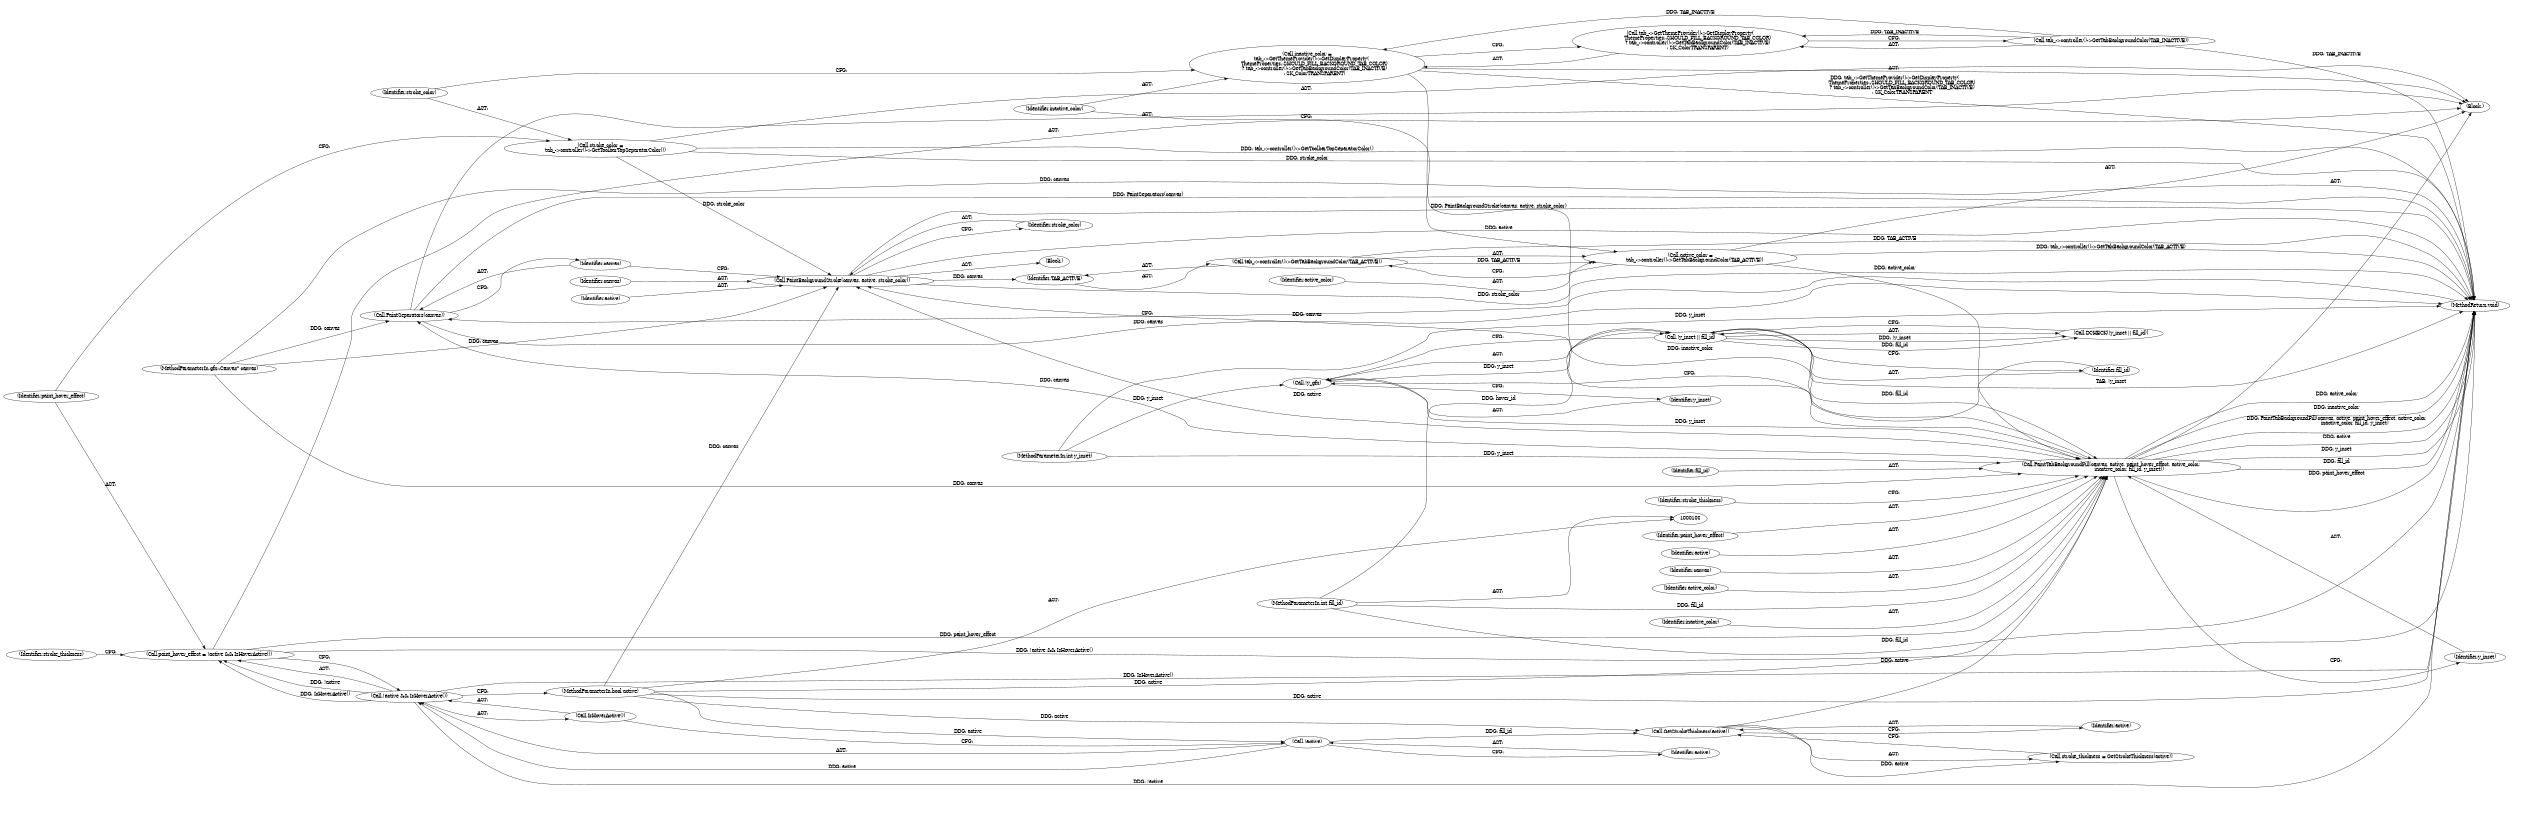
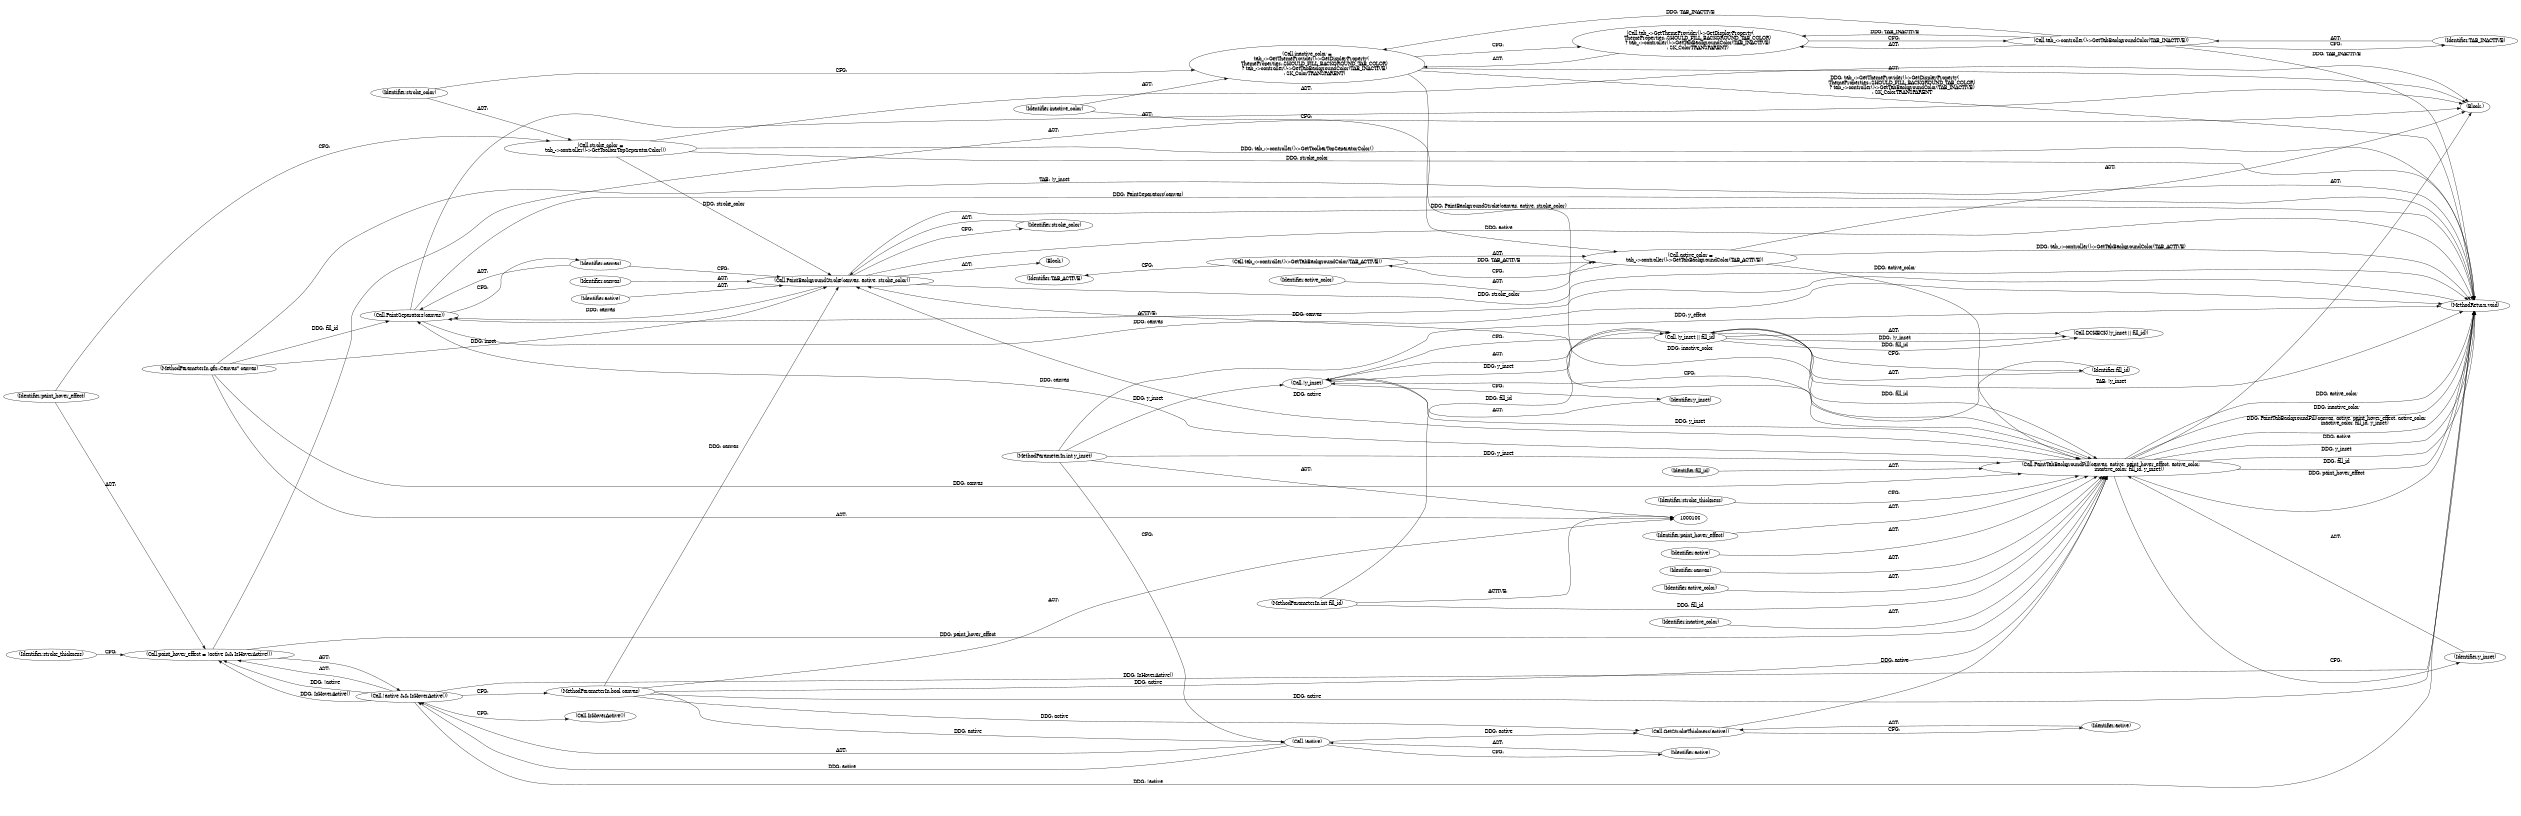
node "(Identifier,TAB_INACTIVE)": added
edge "(MethodParameterIn,gfx::Canvas* canvas)" -> "(MethodReturn,void)": label "DDG: canvas" -> "TAB: !y_inset"
edge "(Call,tab_->controller()->GetTabBackgroundColor(TAB_ACTIVE))" -> "(MethodReturn,void)": removed, label "DDG: TAB_ACTIVE"
edge "(Call,tab_->controller()->GetTabBackgroundColor(TAB_ACTIVE))" -> "(Identifier,TAB_ACTIVE)": label "AST: " -> "CFG: "
edge "(Call,PaintBackgroundStroke(canvas, active, stroke_color))" -> "(Identifier,TAB_ACTIVE)": now "(Call,PaintBackgroundStroke(canvas, active, stroke_color))" -> "(Call,PaintSeparators(canvas))"
edge "(Identifier,TAB_ACTIVE)" -> "(Call,tab_->controller()->GetTabBackgroundColor(TAB_ACTIVE))": removed, label "AST:"
edge "(MethodReturn,void)" -> "(Call,PaintSeparators(canvas))": label "CFG: " -> "ACTIVE: "
edge "(MethodParameterIn,int y_inset)" -> "(MethodReturn,void)": label "DDG: y_inset" -> "DDG: y_effect"
edge "(Call,DCHECK(!y_inset || fill_id))" -> "(Call,!y_inset || fill_id)": removed, label "CFG:"
edge "(MethodParameterIn,gfx::Canvas* canvas)" -> "(Call,PaintSeparators(canvas))": label "DDG: canvas" -> "DDG: fill_id"
edge "(MethodParameterIn,gfx::Canvas* canvas)" -> "(Call,PaintBackgroundStroke(canvas, active, stroke_color))": label "DDG: canvas" -> "DDG: inset"
node "(Call,!y_gfx)": label "(Call,!y_gfx)" -> "(Call,!y_inset)"
edge "(MethodParameterIn,int fill_id)" -> "(Call,!y_inset || fill_id)": label "DDG: hover_id" -> "DDG: fill_id"
edge "(MethodParameterIn,int y_inset)" -> "1000100": added, label "AST:"
edge "(MethodParameterIn,gfx::Canvas* canvas)" -> "1000100": added, label "AST:"
edge "(MethodParameterIn,int fill_id)" -> "1000100": label "AST: " -> "ACTIVE: "
edge "(MethodParameterIn,int fill_id)" -> "(MethodReturn,void)": removed, label "DDG: fill_id"
edge "(Call,paint_hover_effect = !active && IsHoverActive())" -> "(Call,!active && IsHoverActive())": label "CFG: " -> "AST: "
edge "(Call,paint_hover_effect = !active && IsHoverActive())" -> "(MethodReturn,void)": removed, label "DDG: !active && IsHoverActive()"
node "(MethodParameterIn,bool active)": label "(MethodParameterIn,bool active)" -> "(MethodParameterIn,bool canvas)"
edge "(Call,IsHoverActive())" -> "(Call,!active && IsHoverActive())": removed, label "AST:"
edge "(Call,!active && IsHoverActive())" -> "(Call,IsHoverActive())": label "AST: " -> "CFG: "
edge "(Call,!active)" -> "(Call,GetStrokeThickness(active))": label "DDG: fill_id" -> "DDG: active"
edge "(Call,IsHoverActive())" -> "(Call,!active)": now "(MethodParameterIn,int y_inset)" -> "(Call,!active)"
node "(Call,stroke_thickness = GetStrokeThickness(active))": removed
